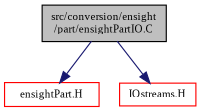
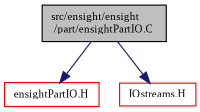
node "src/conversion/ensight /part/ensightPartIO.C": label "src/conversion/ensight /part/ensightPartIO.C" -> "src/ensight/ensight /part/ensightPartIO.C"
node "ensightPart.H": label "ensightPart.H" -> "ensightPartIO.H"
